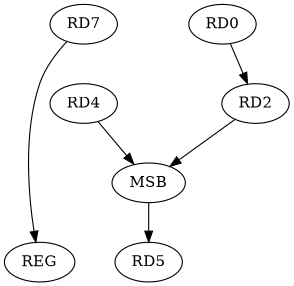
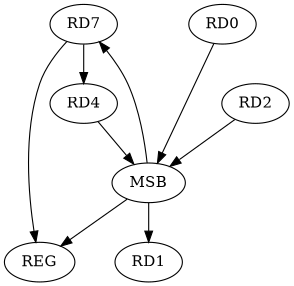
edge "RD7" -> "RD4": added
edge "RD0" -> "RD2": now "RD0" -> "MSB"
edge "MSB" -> "RD7": added
edge "MSB" -> "REG": added
node "RD5": label "RD5" -> "RD1"
